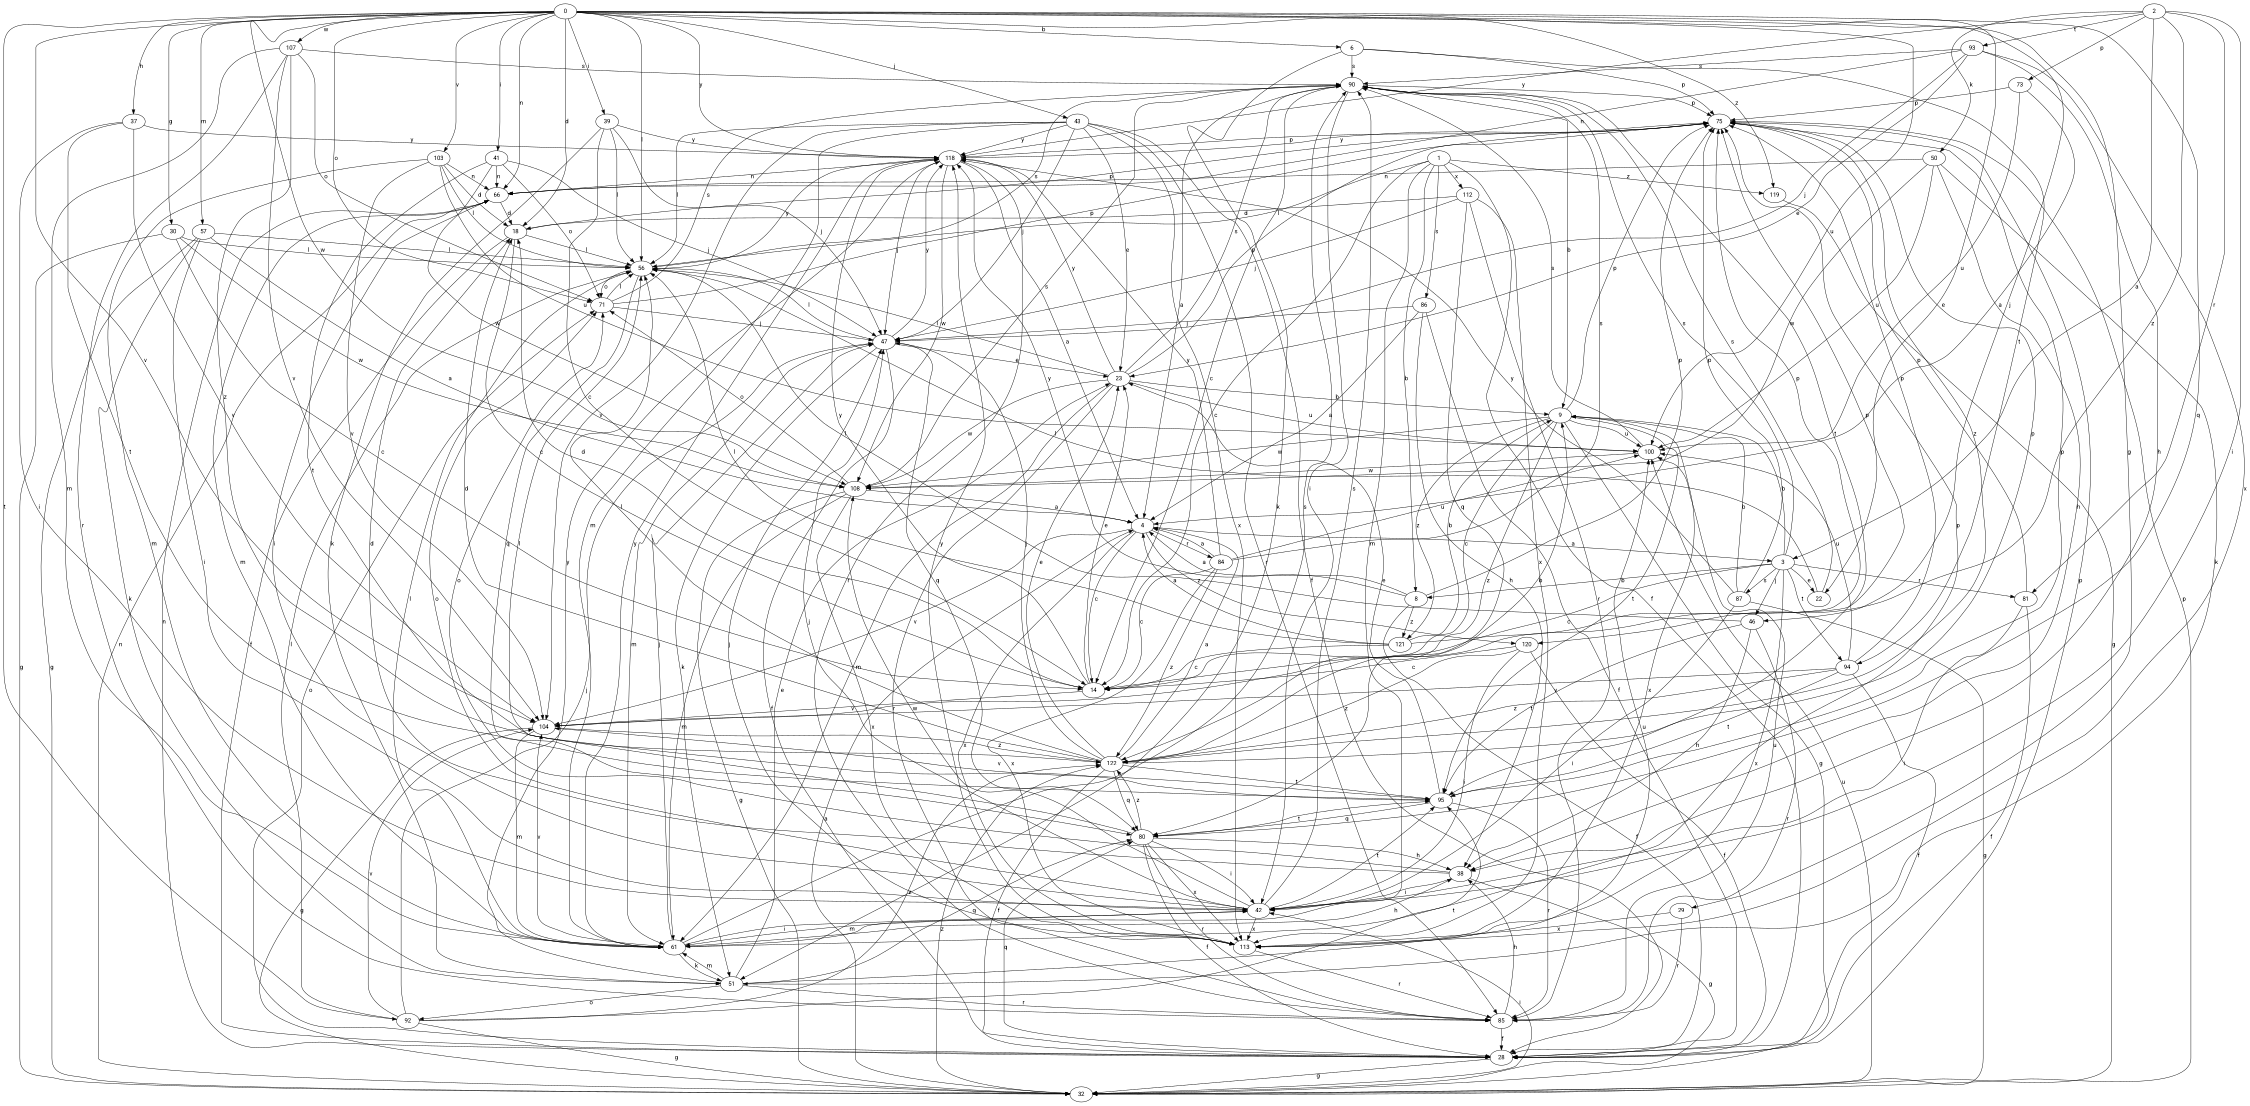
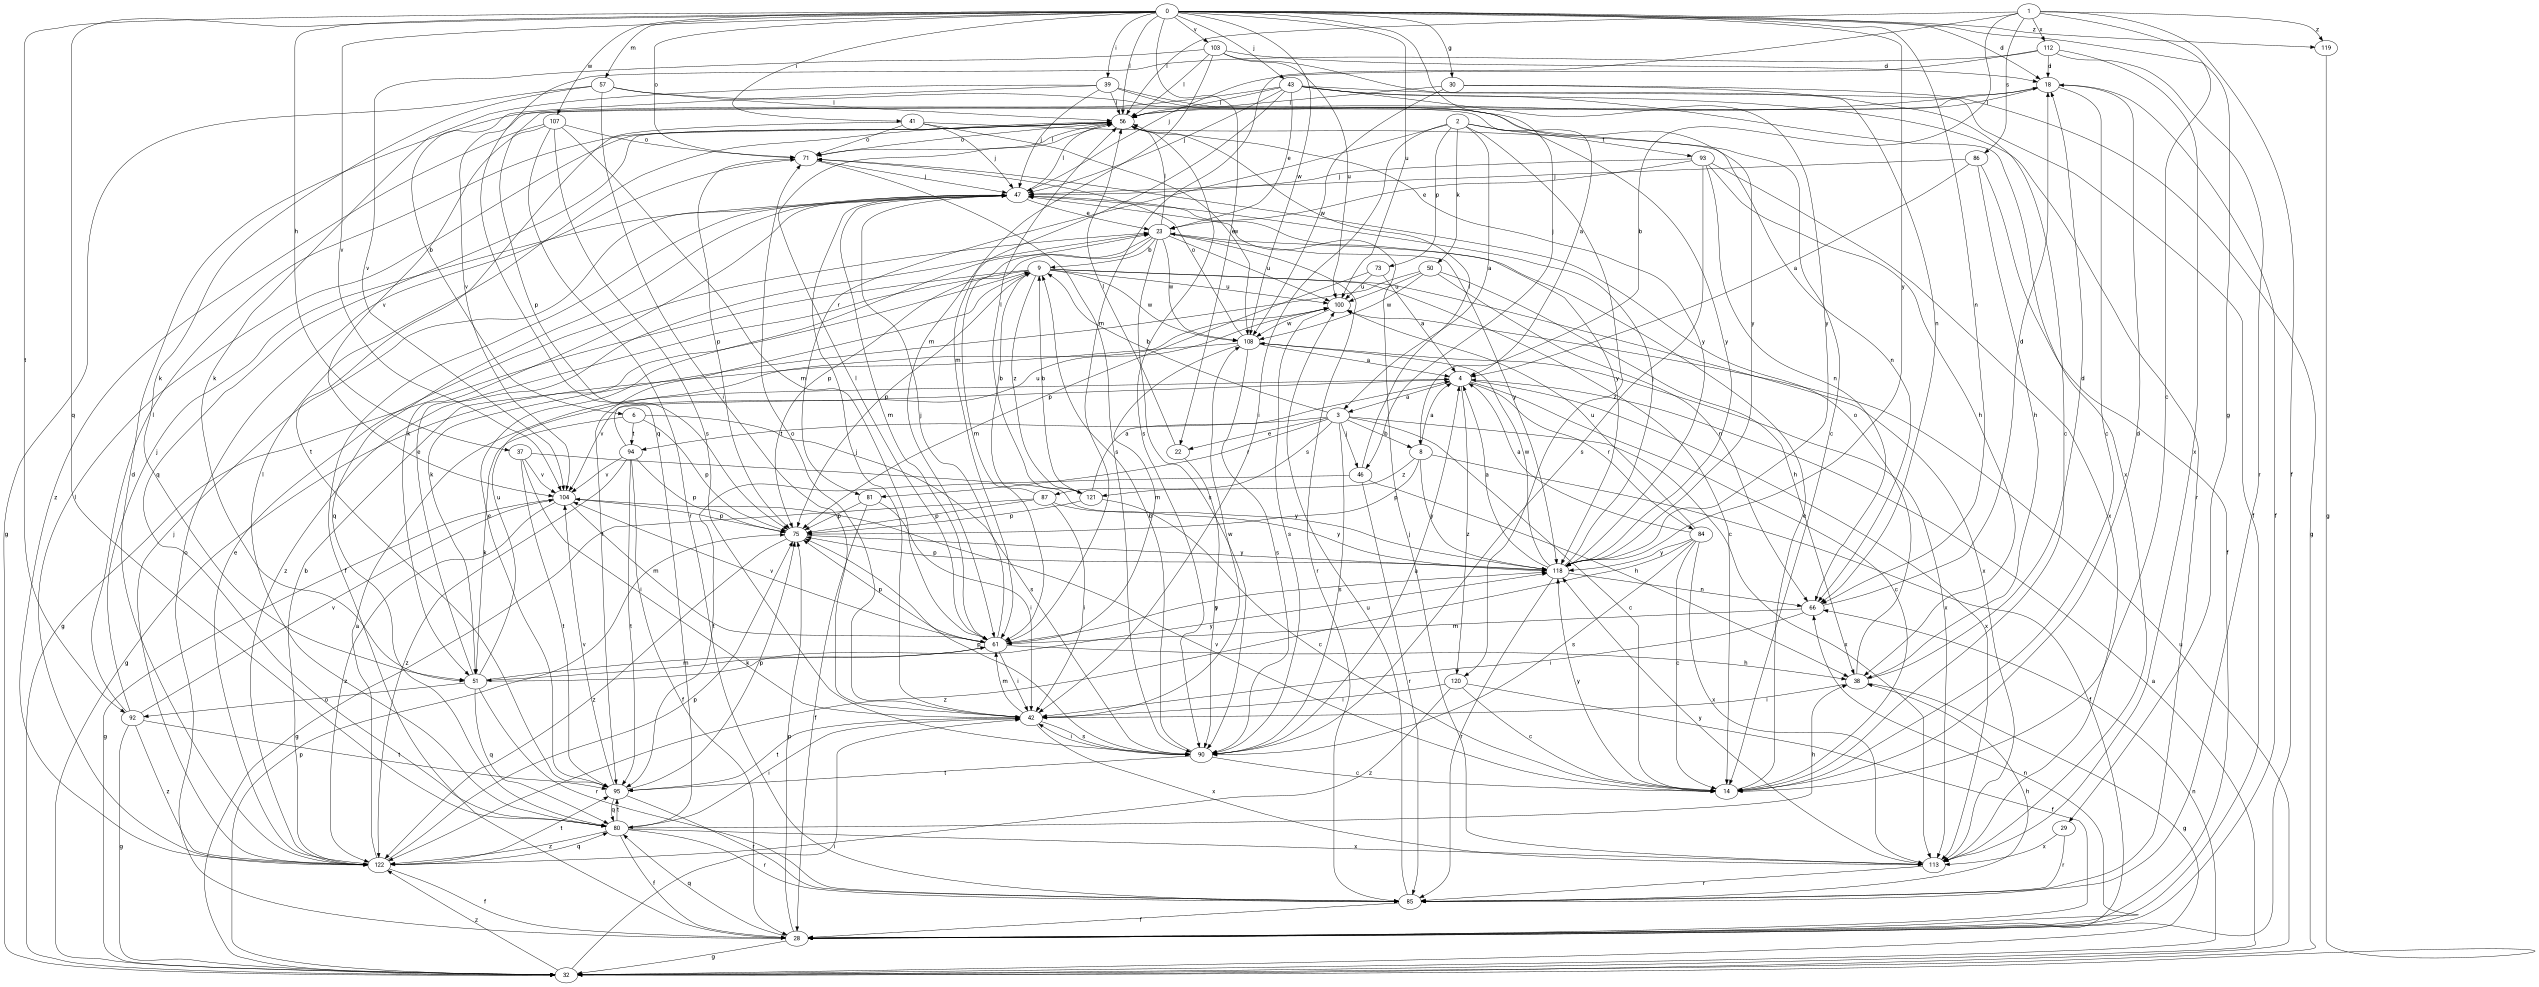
edge "0" -> "6": now "39" -> "6"
edge "61" -> "90": removed, label "s"
